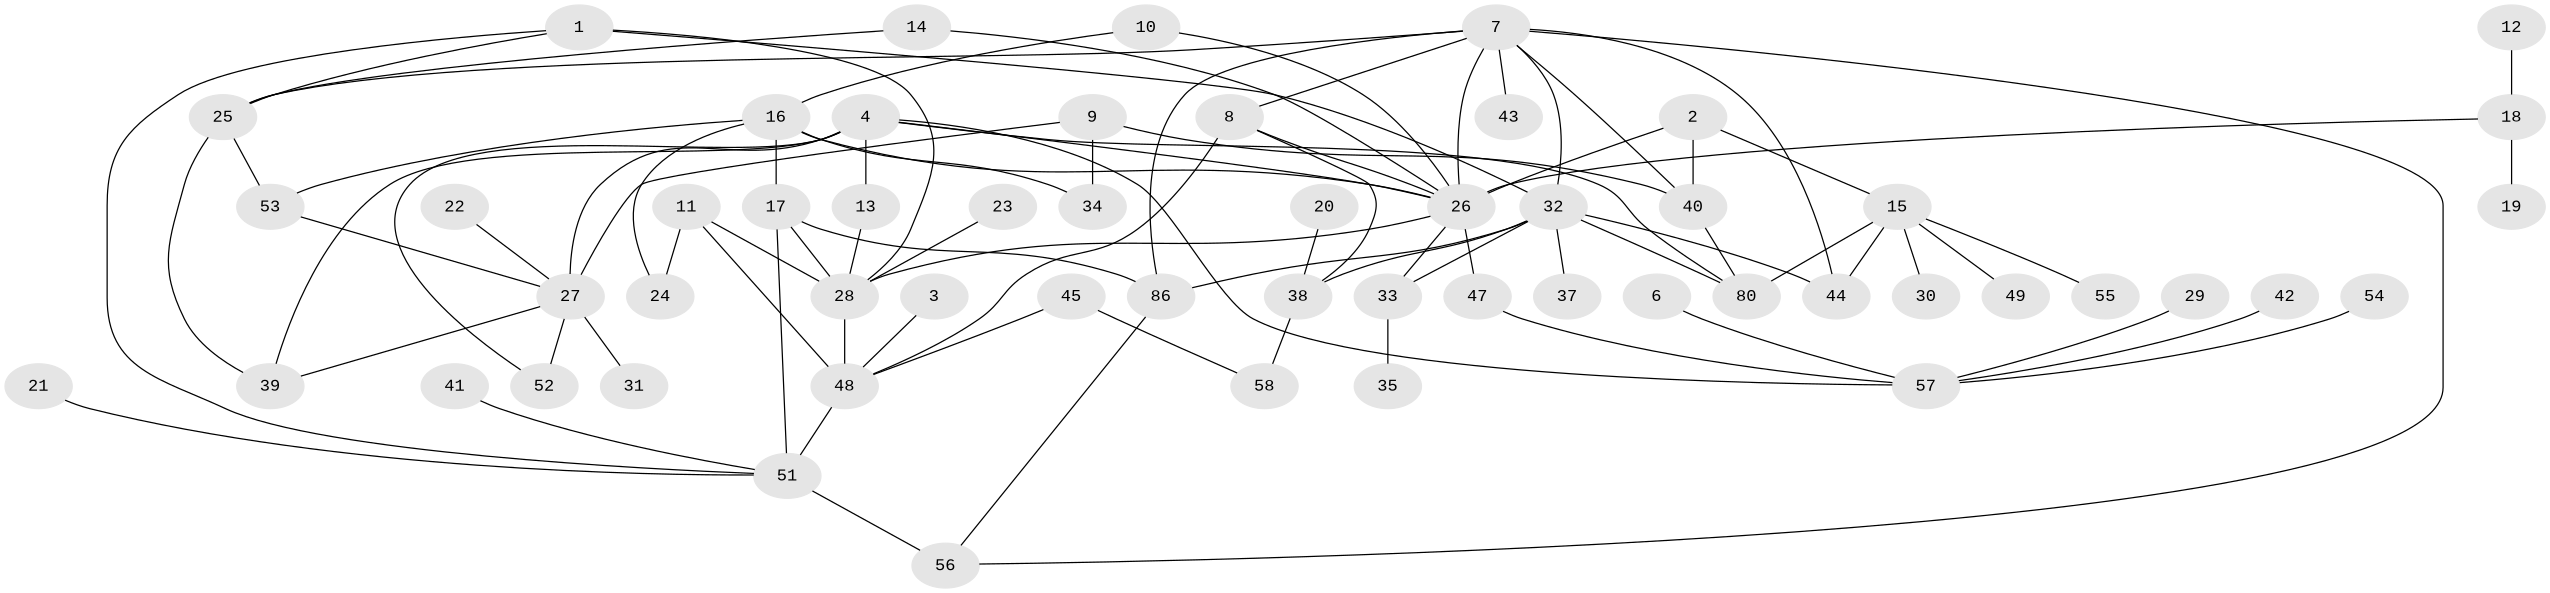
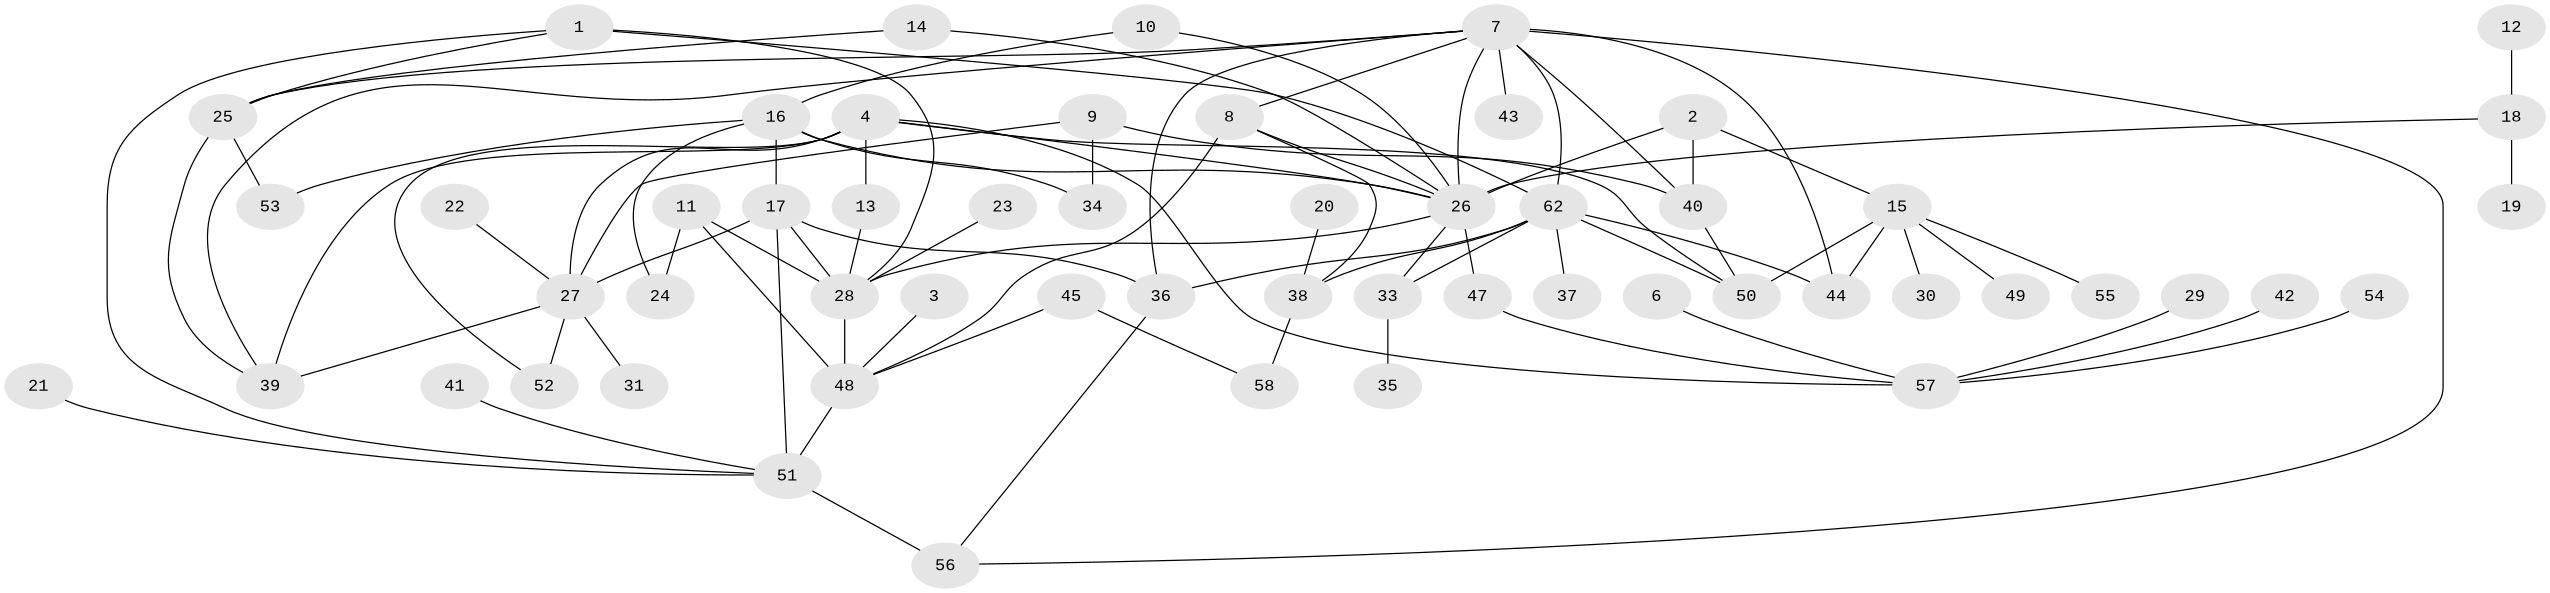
edge "7" -- "39": added
node "32": label "32" -> "62"
edge "53" -- "27": now "17" -- "27"
node "86": label "86" -> "36"
node "80": label "80" -> "50"
